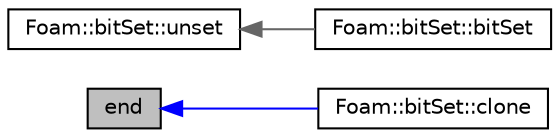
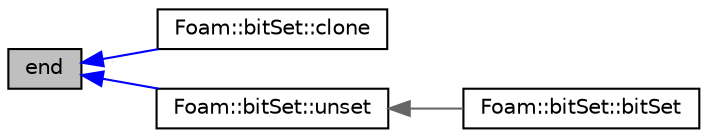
edge "Foam::bitSet::unset" -> "end": added
